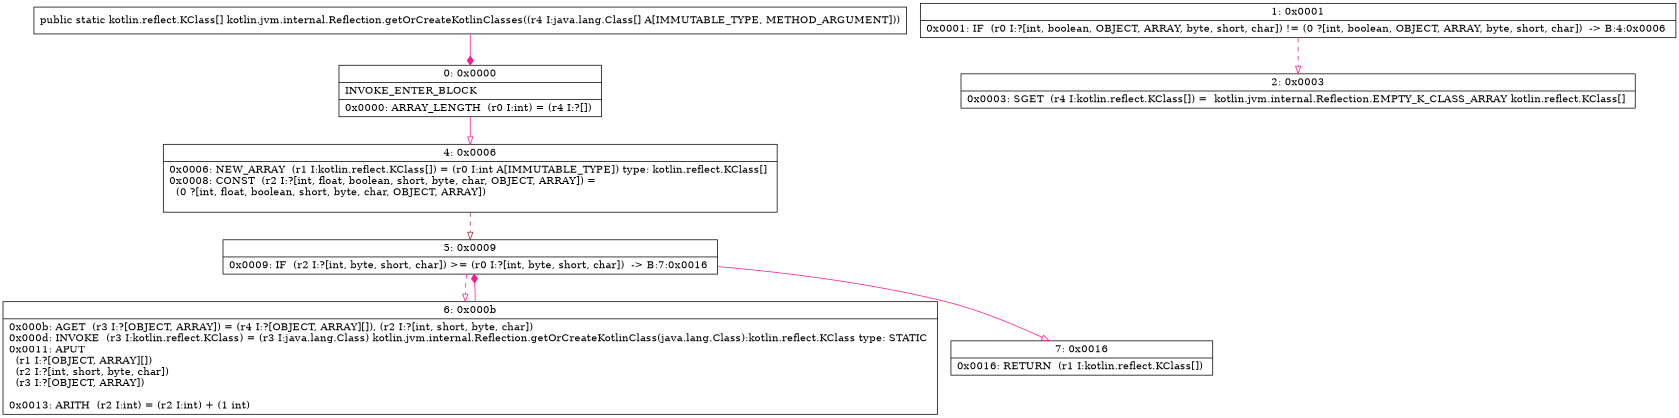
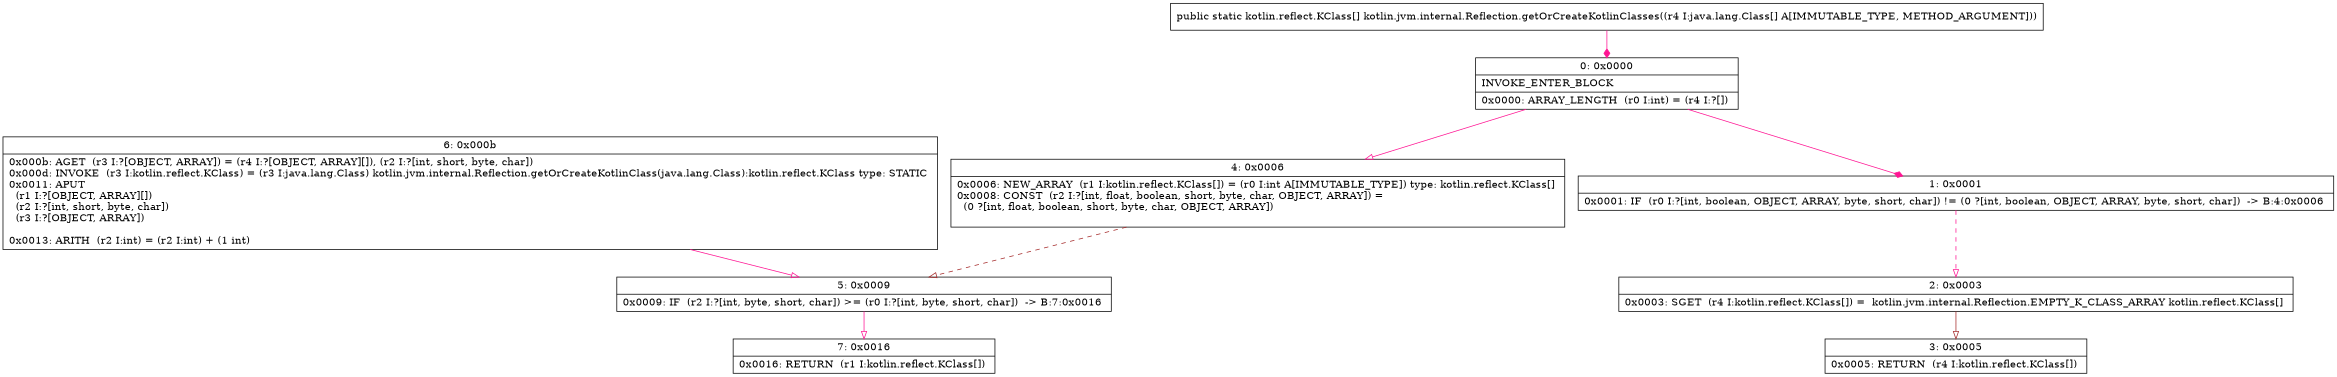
edge "0: 0x0000" -> "1: 0x0001": added
edge "5: 0x0009" -> "6: 0x000b": removed
edge "6: 0x000b" -> "5: 0x0009": arrowhead diamond -> onormal
node "3: 0x0005": added
